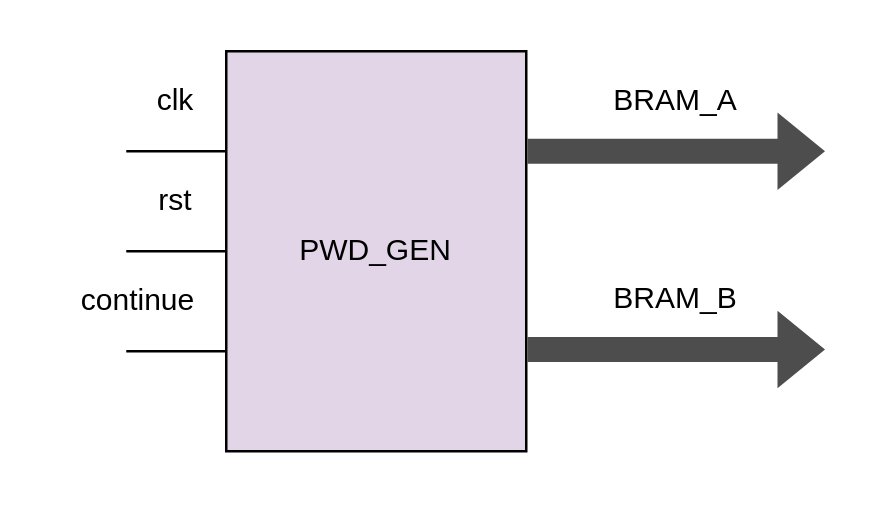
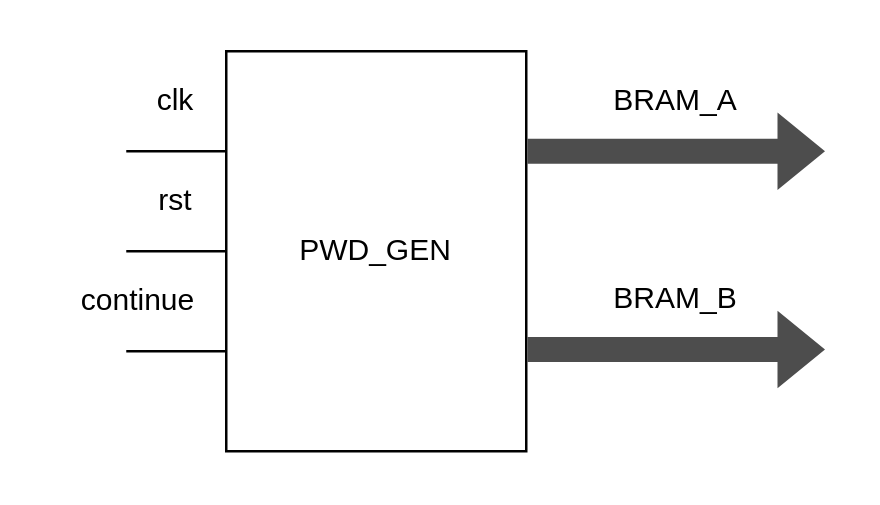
node "PWD_GEN": fillcolor #e1d5e7 -> #ffffff
